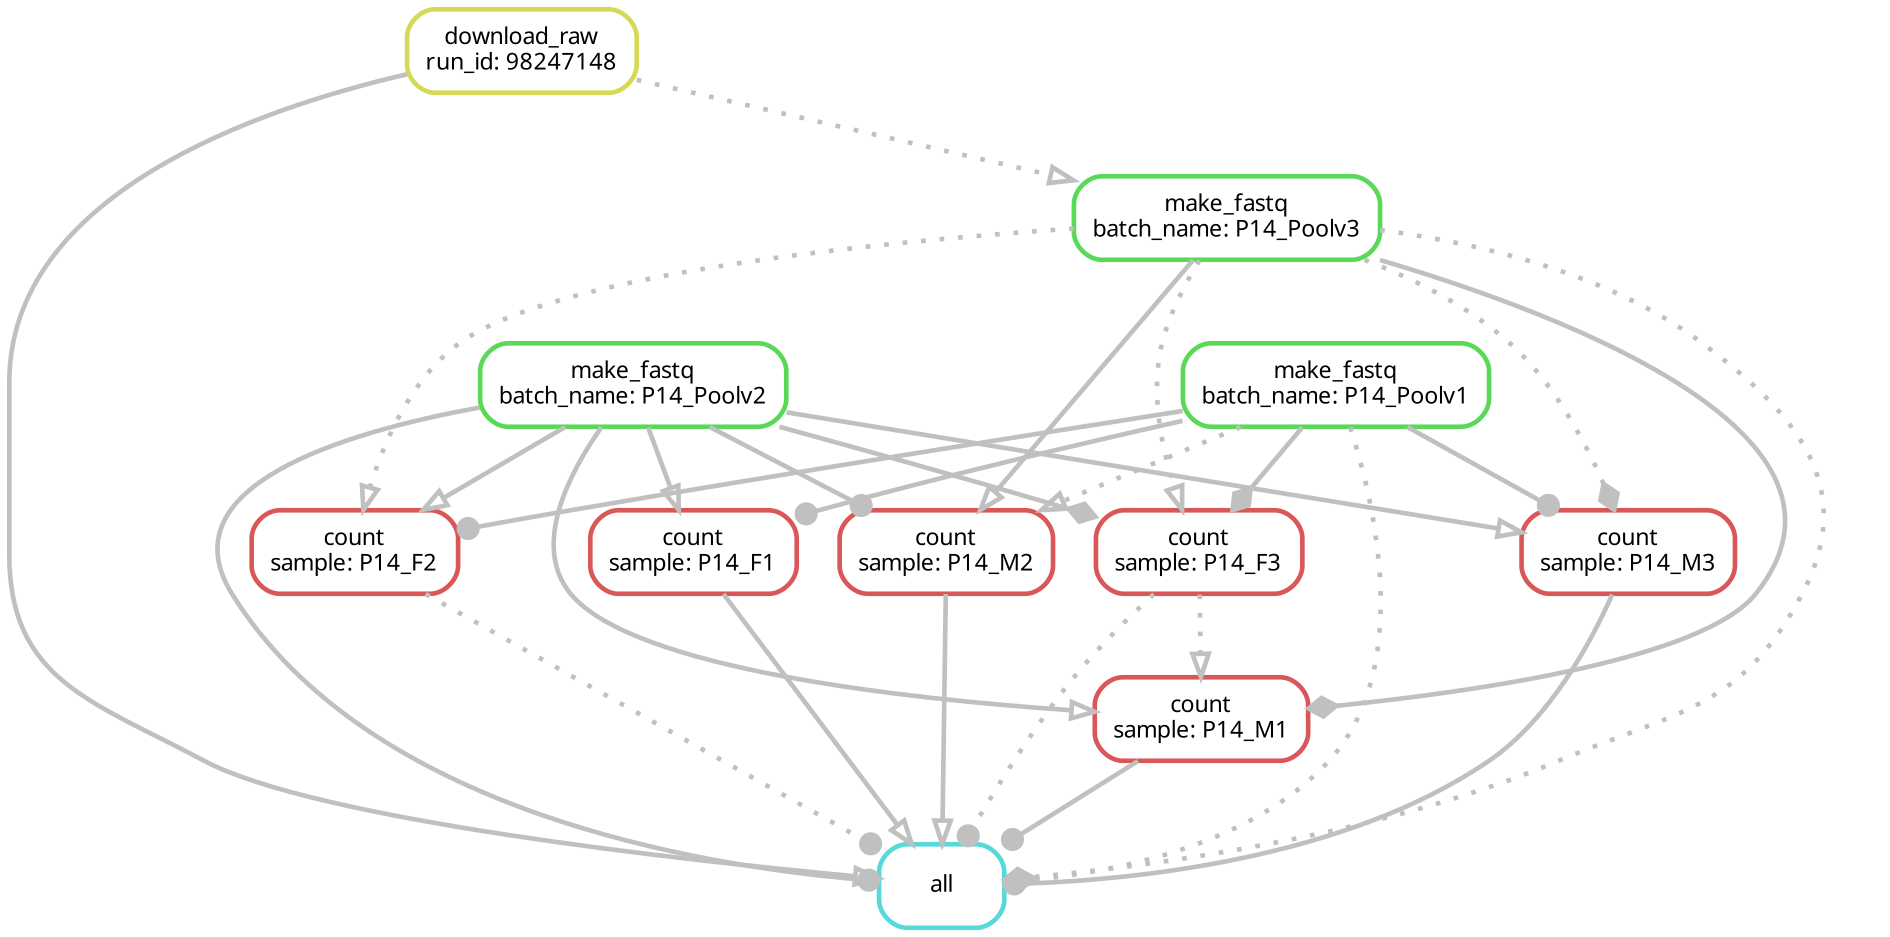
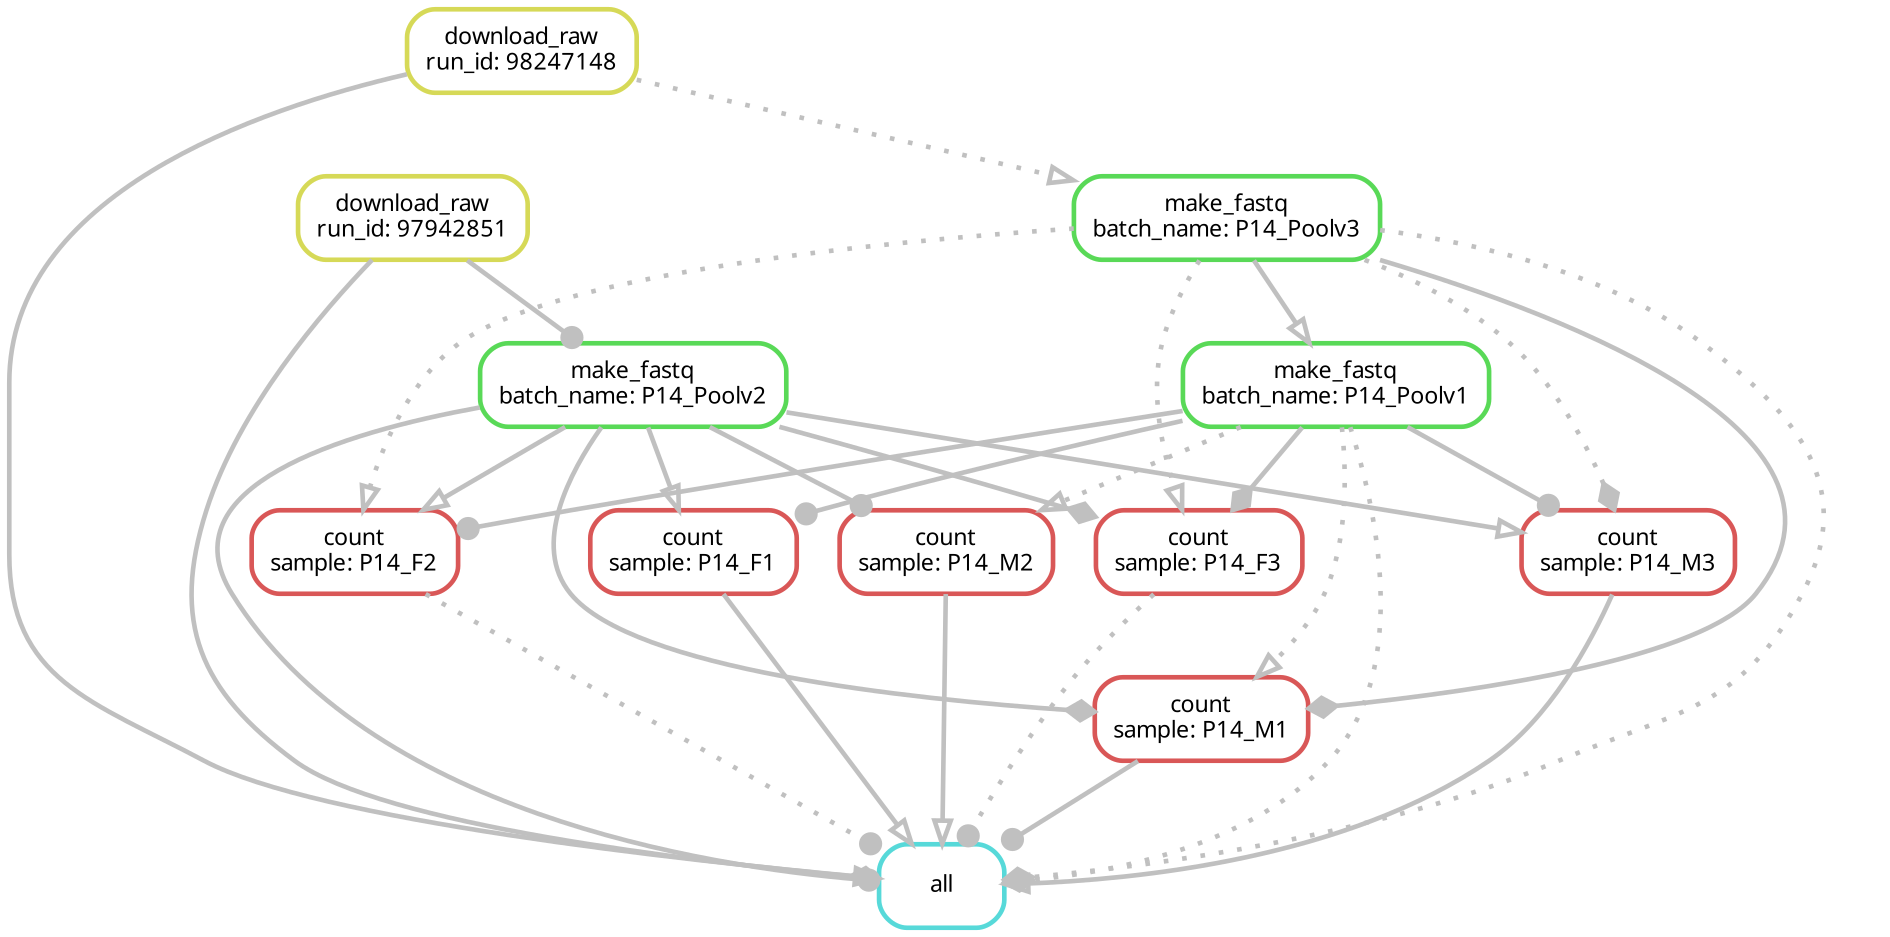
node "download_raw run_id: 97942851": added
edge "make_fastq batch_name: P14_Poolv3" -> "count sample: P14_M2": now "make_fastq batch_name: P14_Poolv3" -> "make_fastq batch_name: P14_Poolv1"
edge "count sample: P14_F3" -> "count sample: P14_M1": now "make_fastq batch_name: P14_Poolv1" -> "count sample: P14_M1"
edge "make_fastq batch_name: P14_Poolv2" -> "count sample: P14_M1": arrowhead onormal -> diamond
edge "count sample: P14_M3" -> "all": arrowhead dot -> onormal
